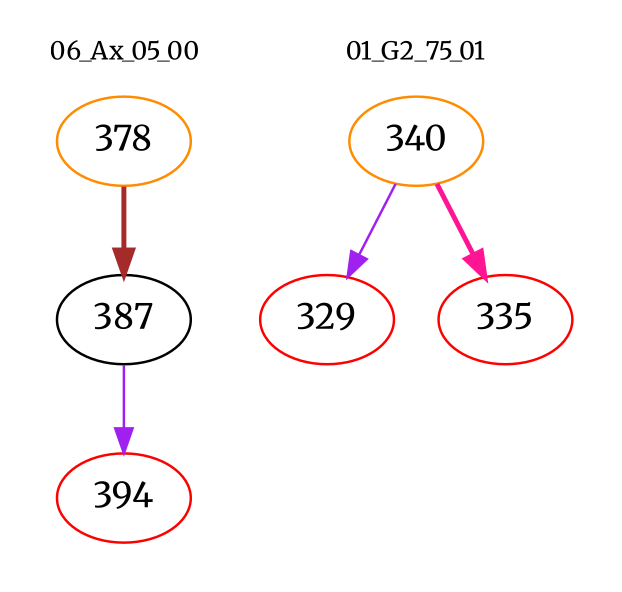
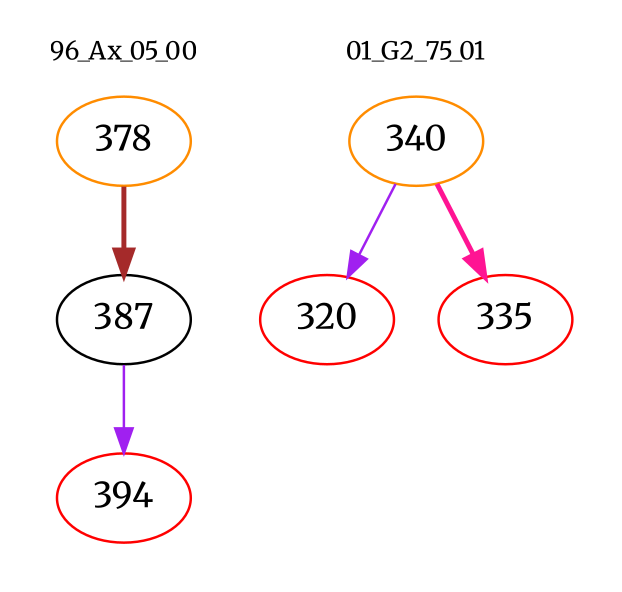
cluster "06_Ax_05_00": label "06_Ax_05_00" -> "96_Ax_05_00"
node "329": label "329" -> "320"
